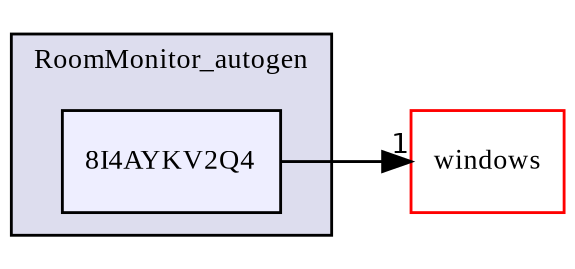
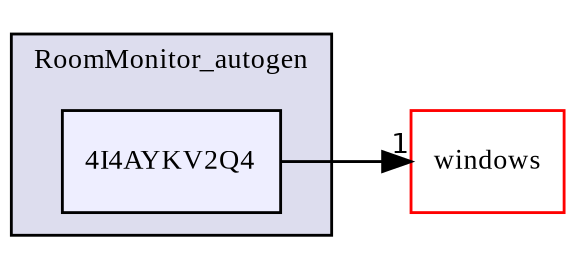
node "8I4AYKV2Q4": label "8I4AYKV2Q4" -> "4I4AYKV2Q4"
